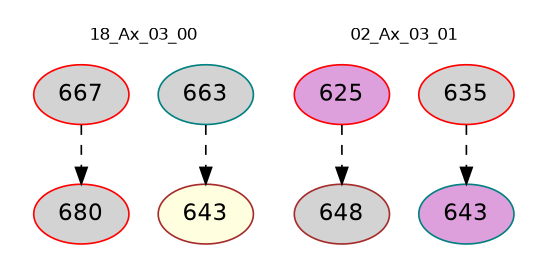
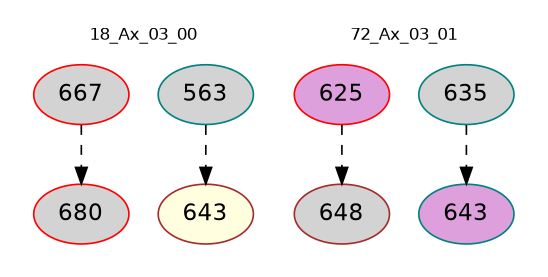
cluster "02_Ax_03_01": label "02_Ax_03_01" -> "72_Ax_03_01"
node "663": label "663" -> "563"
node "635": color red -> teal
